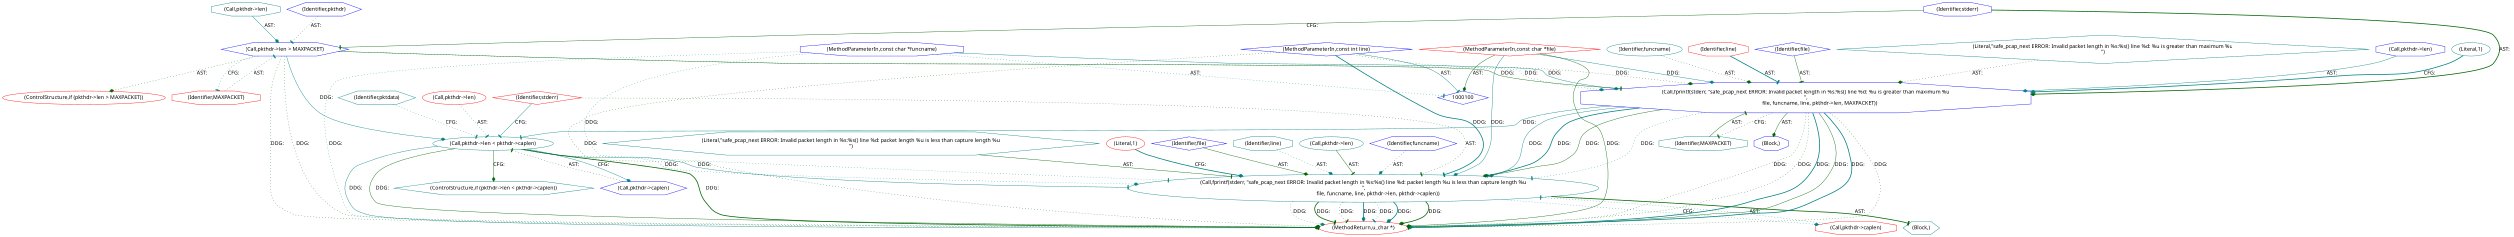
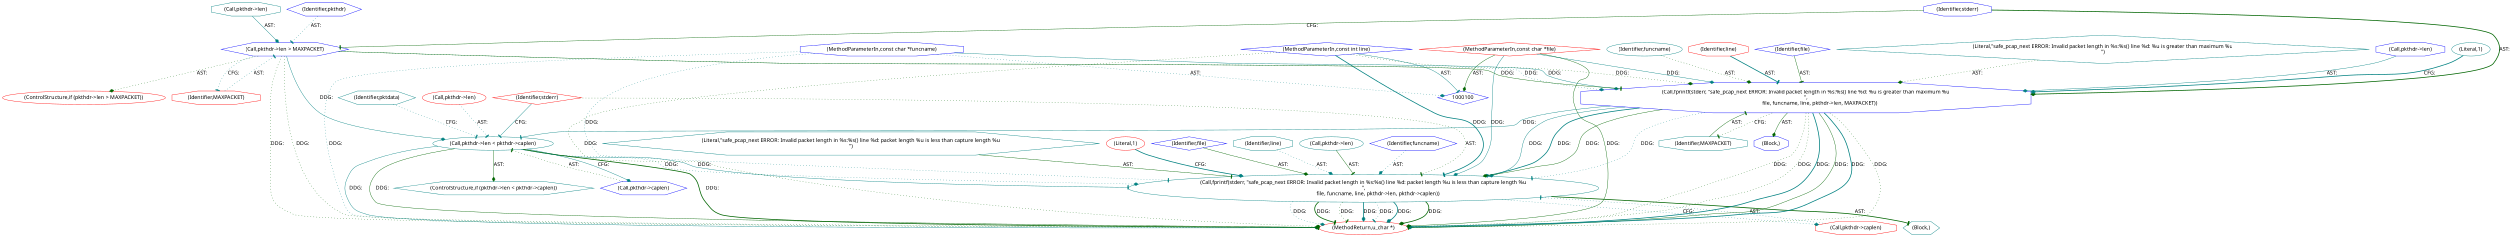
edge "(MethodParameterIn,const char *funcname)" -> "1000100": arrowhead tee -> diamond
edge "(Call,pkthdr->len < pkthdr->caplen)" -> "(ControlStructure,if (pkthdr->len < pkthdr->caplen))": label "CFG: " -> "AST: "
